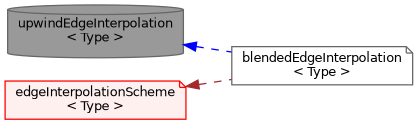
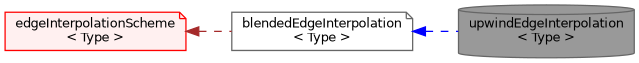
edge "blendedEdgeInterpolation < Type >" -> "upwindEdgeInterpolation < Type >": reversed
